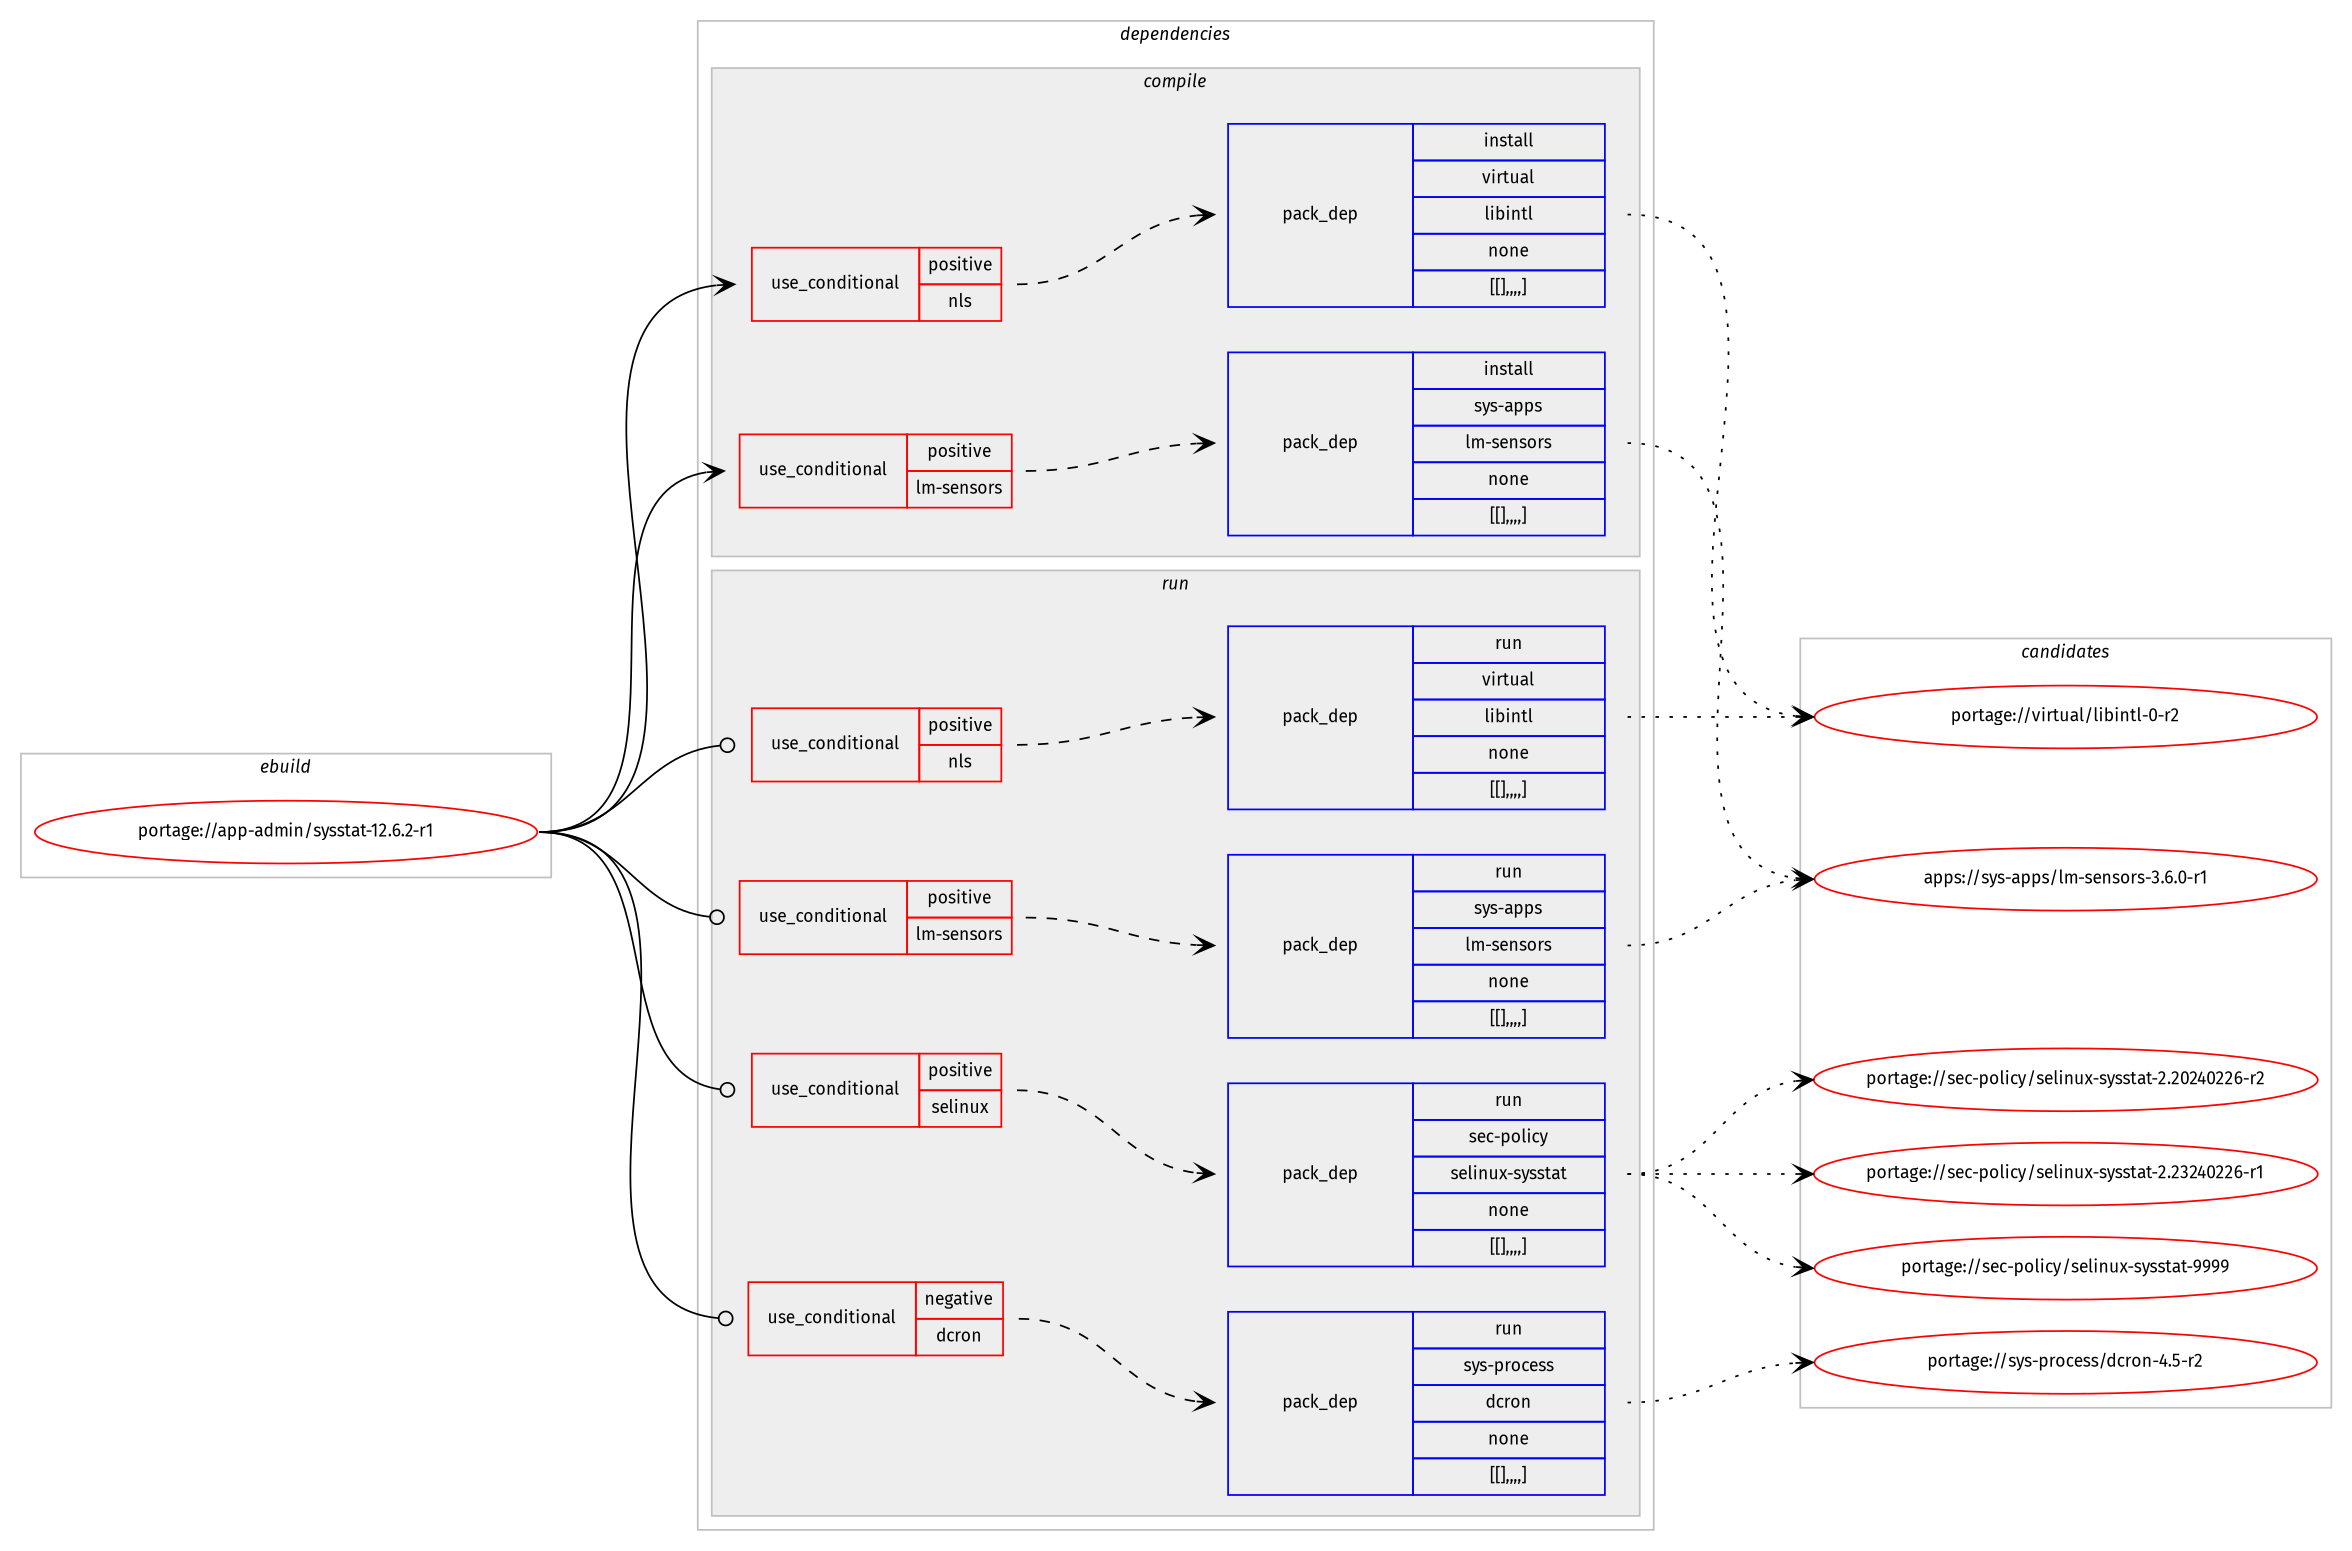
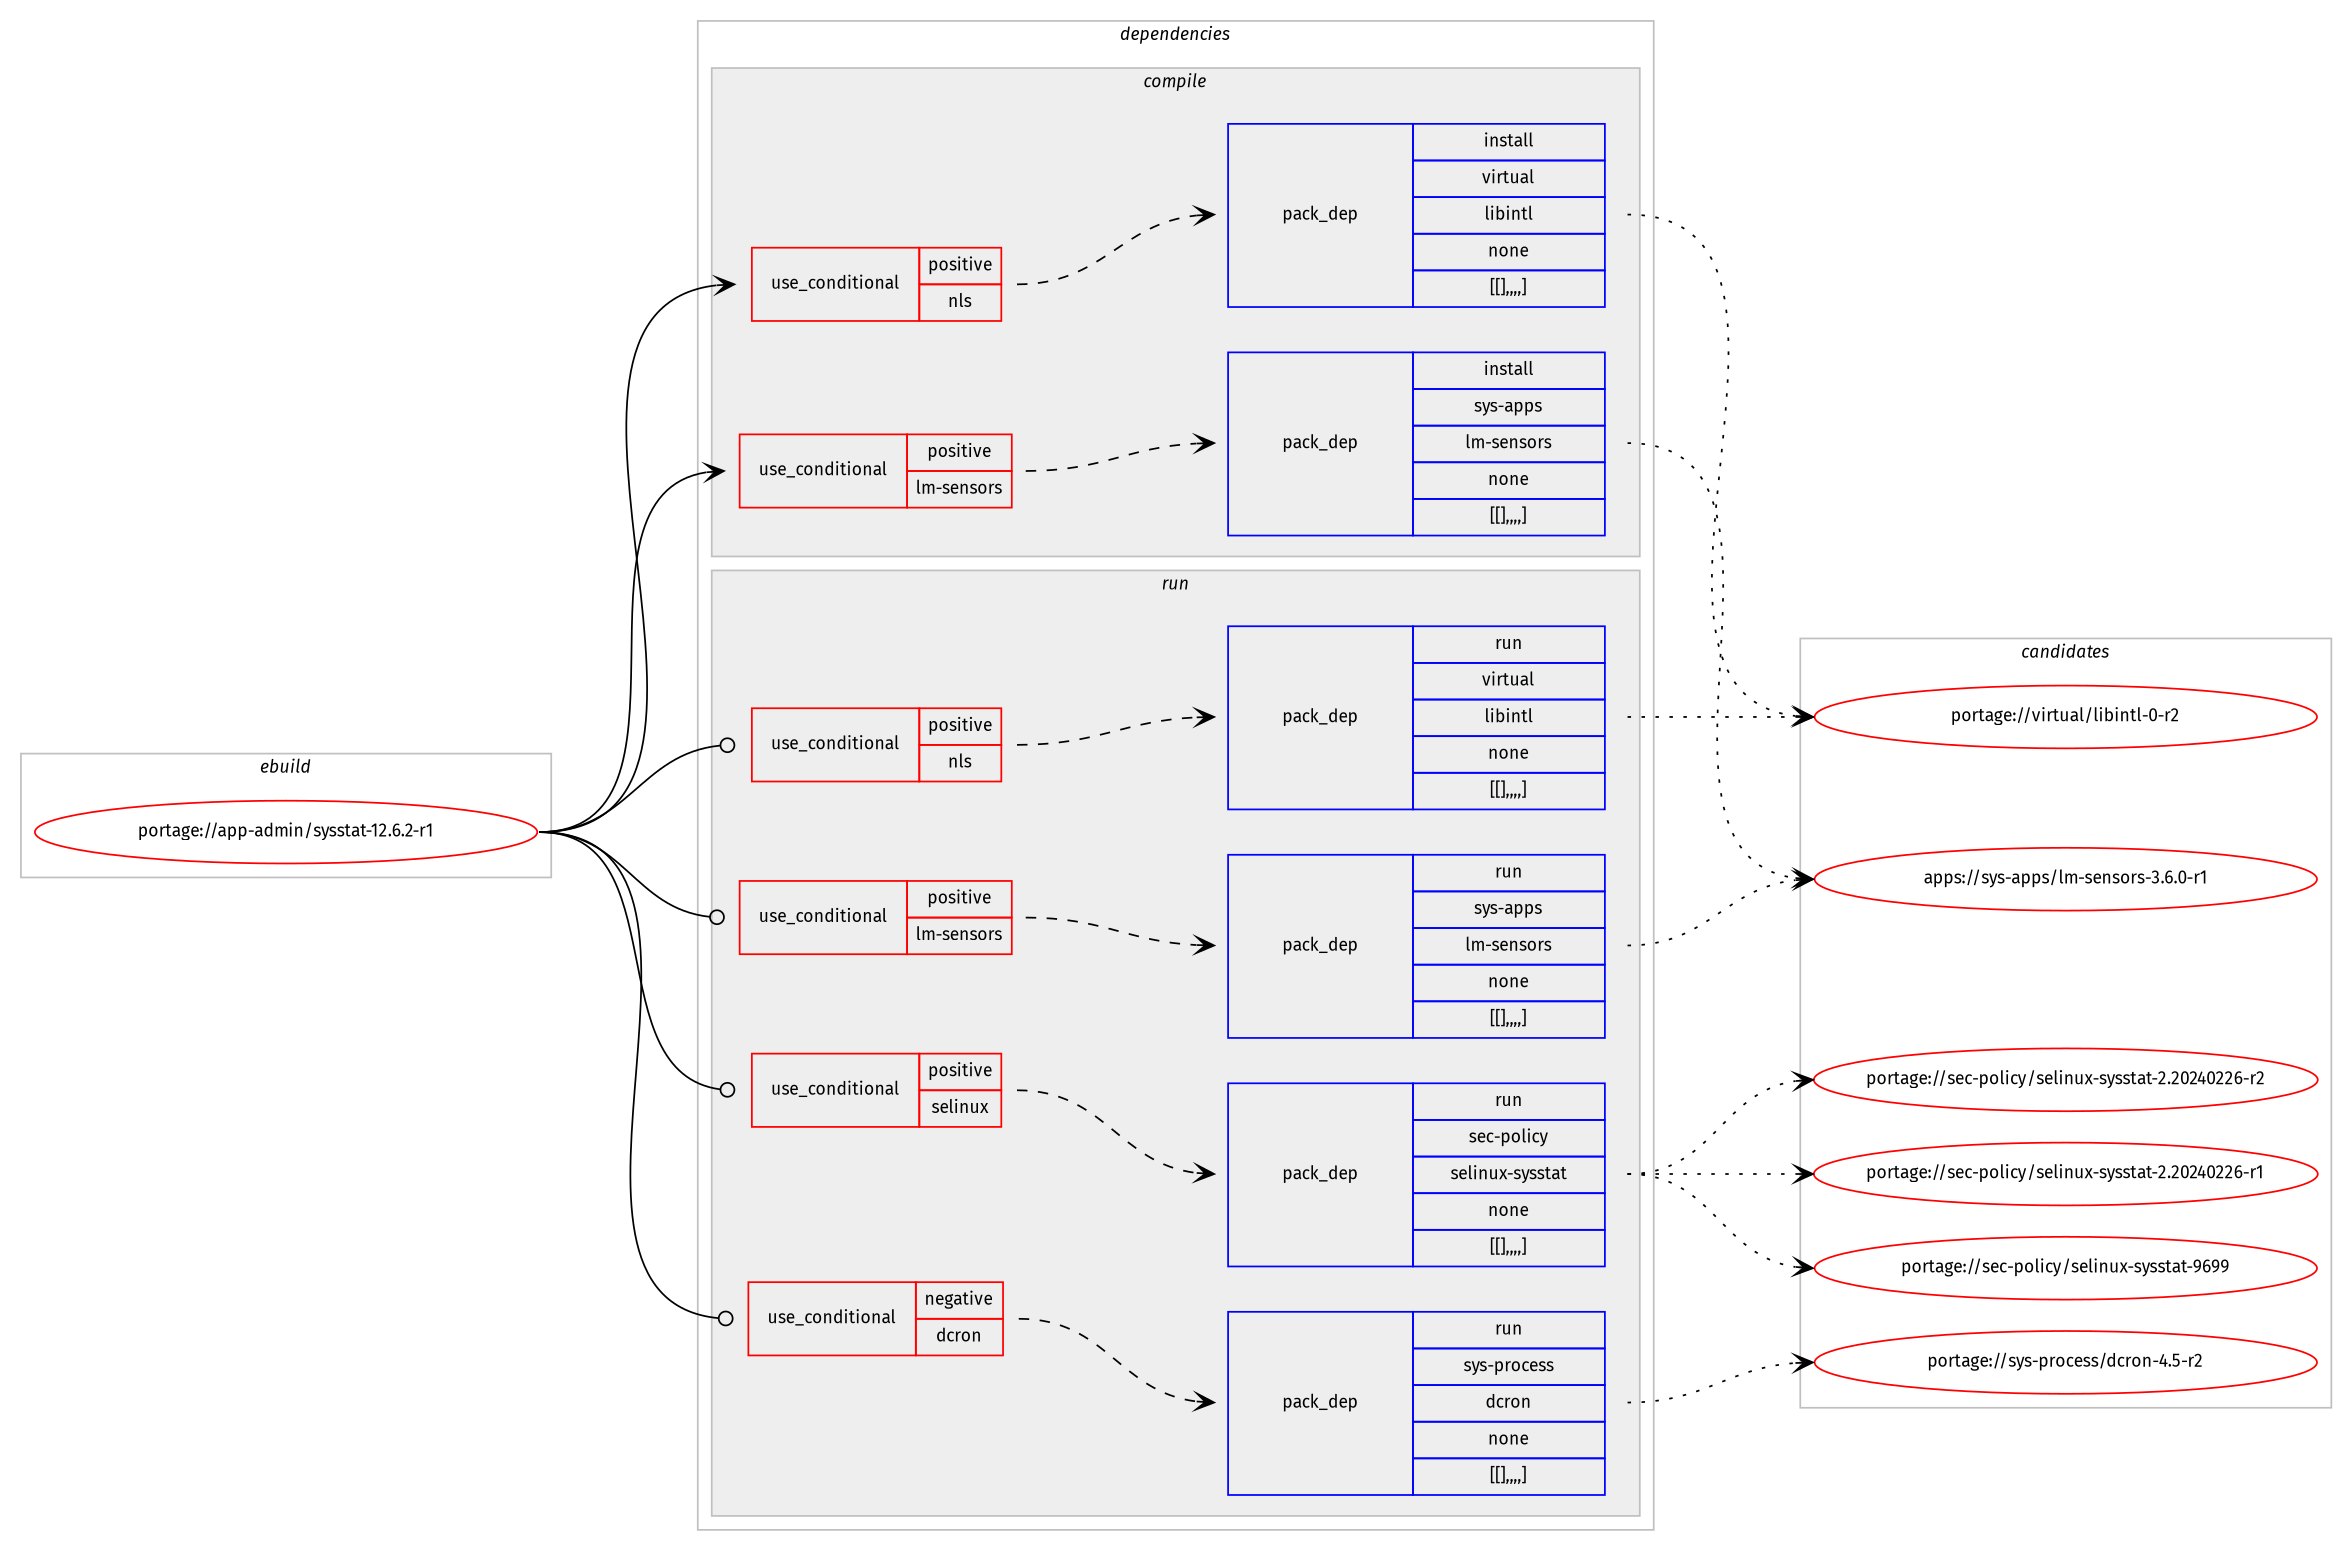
node "portage://sec-policy/selinux-sysstat-2.23240226-r1": label "portage://sec-policy/selinux-sysstat-2.23240226-r1" -> "portage://sec-policy/selinux-sysstat-2.20240226-r1"
node "portage://sec-policy/selinux-sysstat-9999": label "portage://sec-policy/selinux-sysstat-9999" -> "portage://sec-policy/selinux-sysstat-9699"
